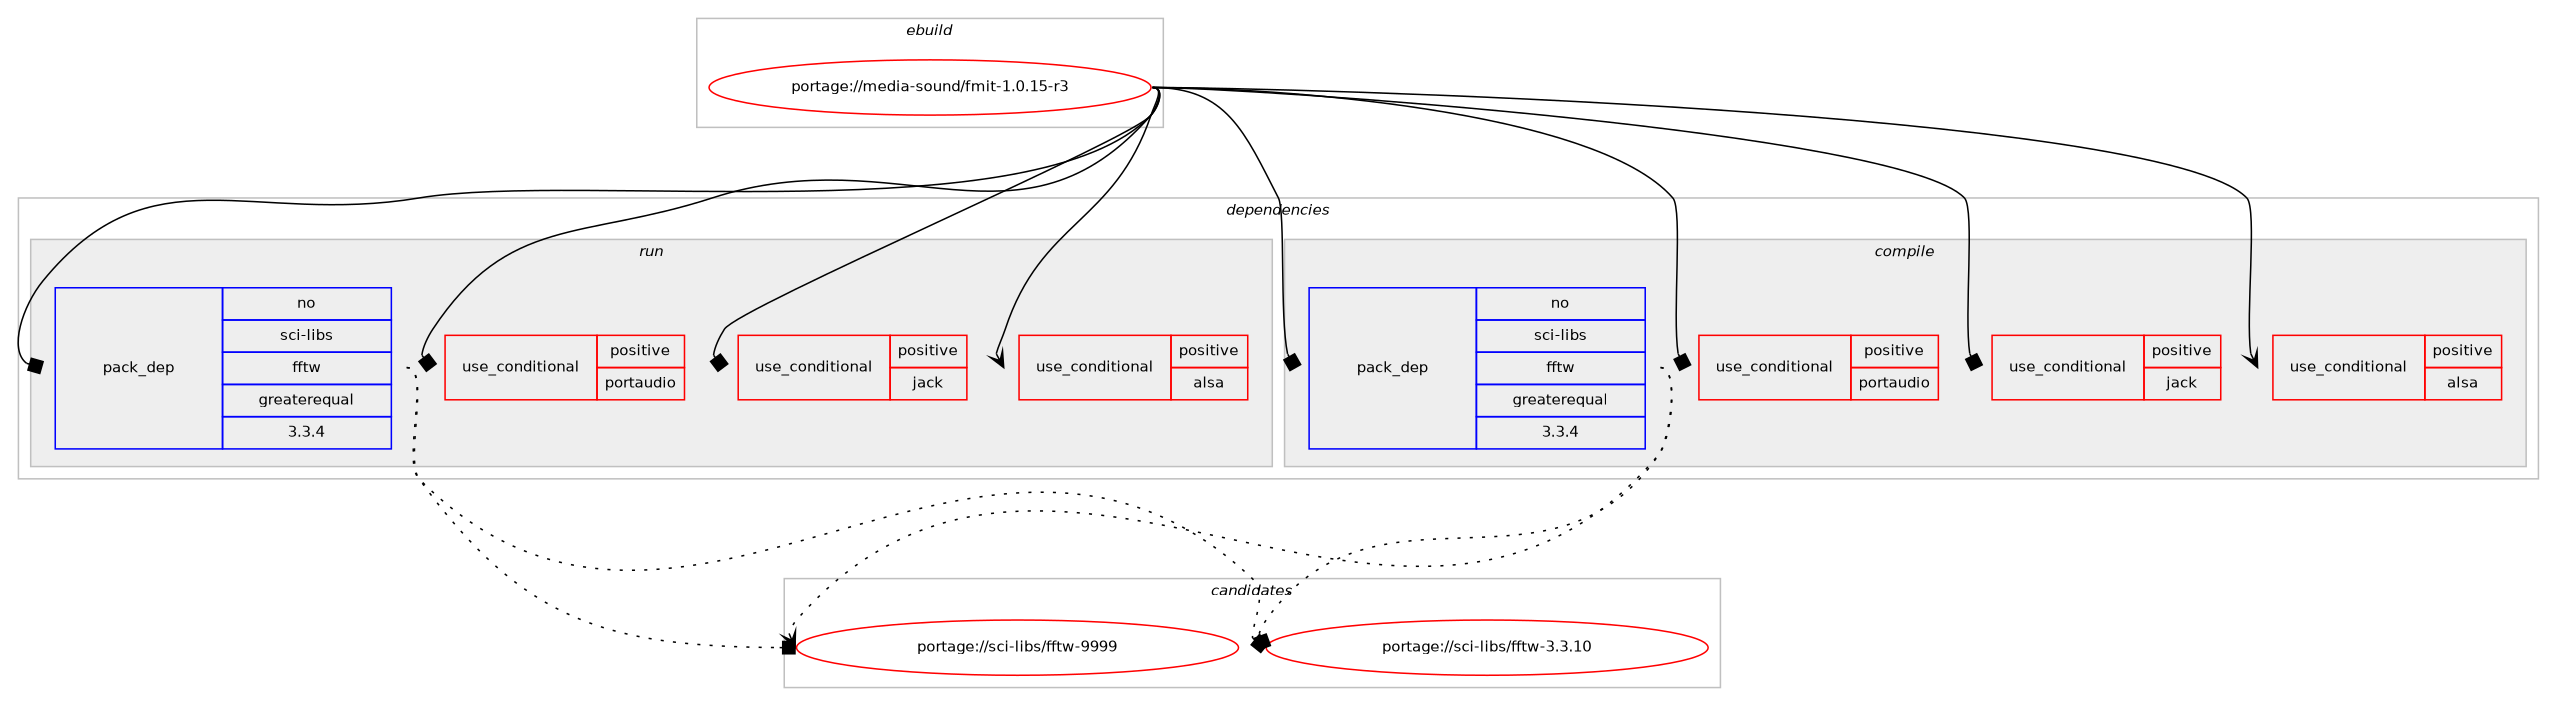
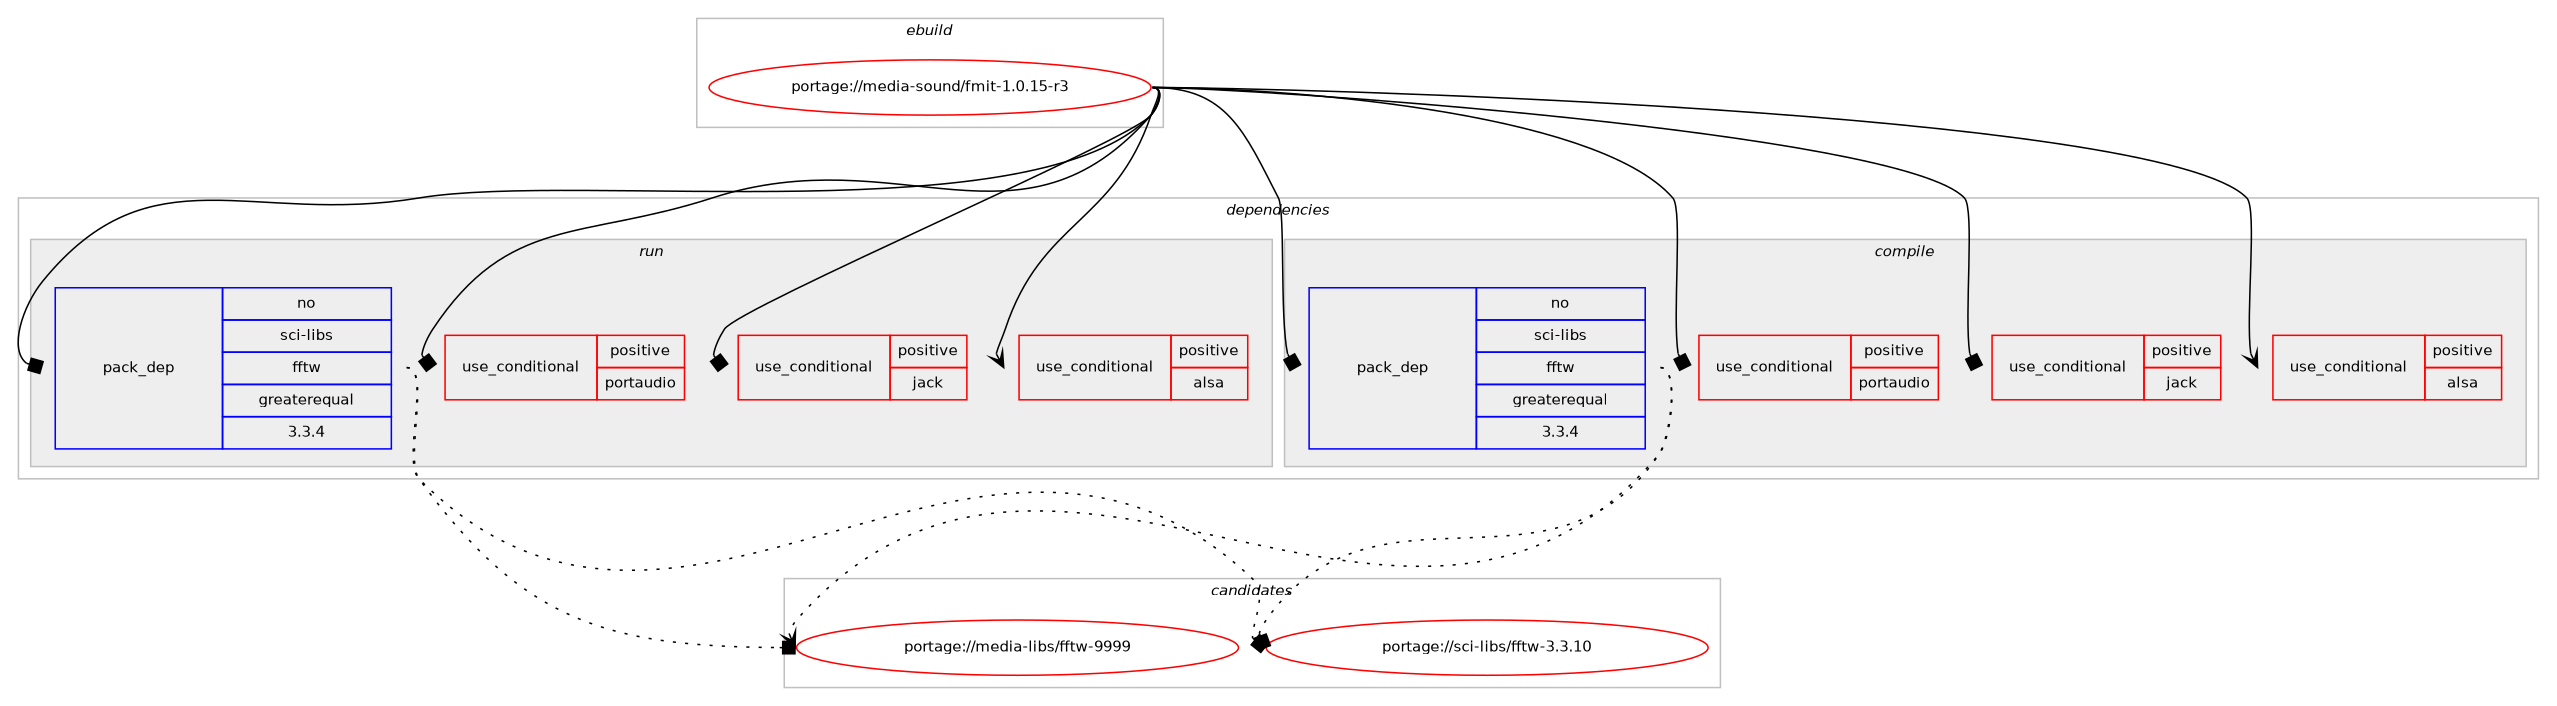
node "portage://sci-libs/fftw-9999": label "portage://sci-libs/fftw-9999" -> "portage://media-libs/fftw-9999"
